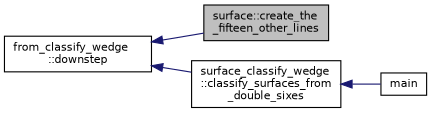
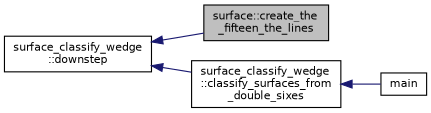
node "surface::create_the _fifteen_other_lines": label "surface::create_the _fifteen_other_lines" -> "surface::create_the _fifteen_the_lines"
node "from_classify_wedge ::downstep": label "from_classify_wedge ::downstep" -> "surface_classify_wedge ::downstep"
